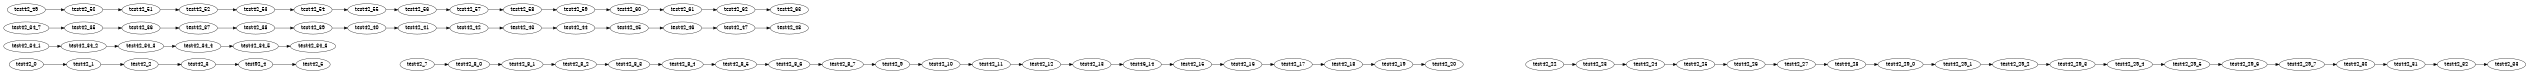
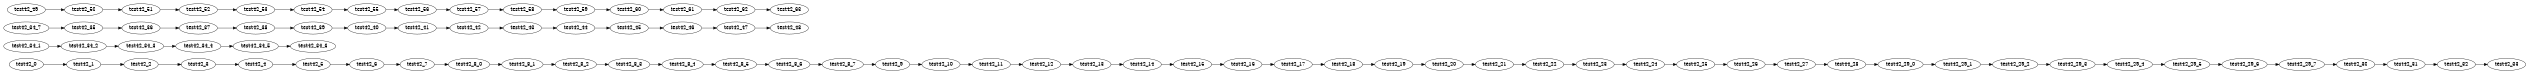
node "test92_4": label "test92_4" -> "test42_4"
node "test42_6": added
node "test46_14": label "test46_14" -> "test42_14"
node "test42_21": added
